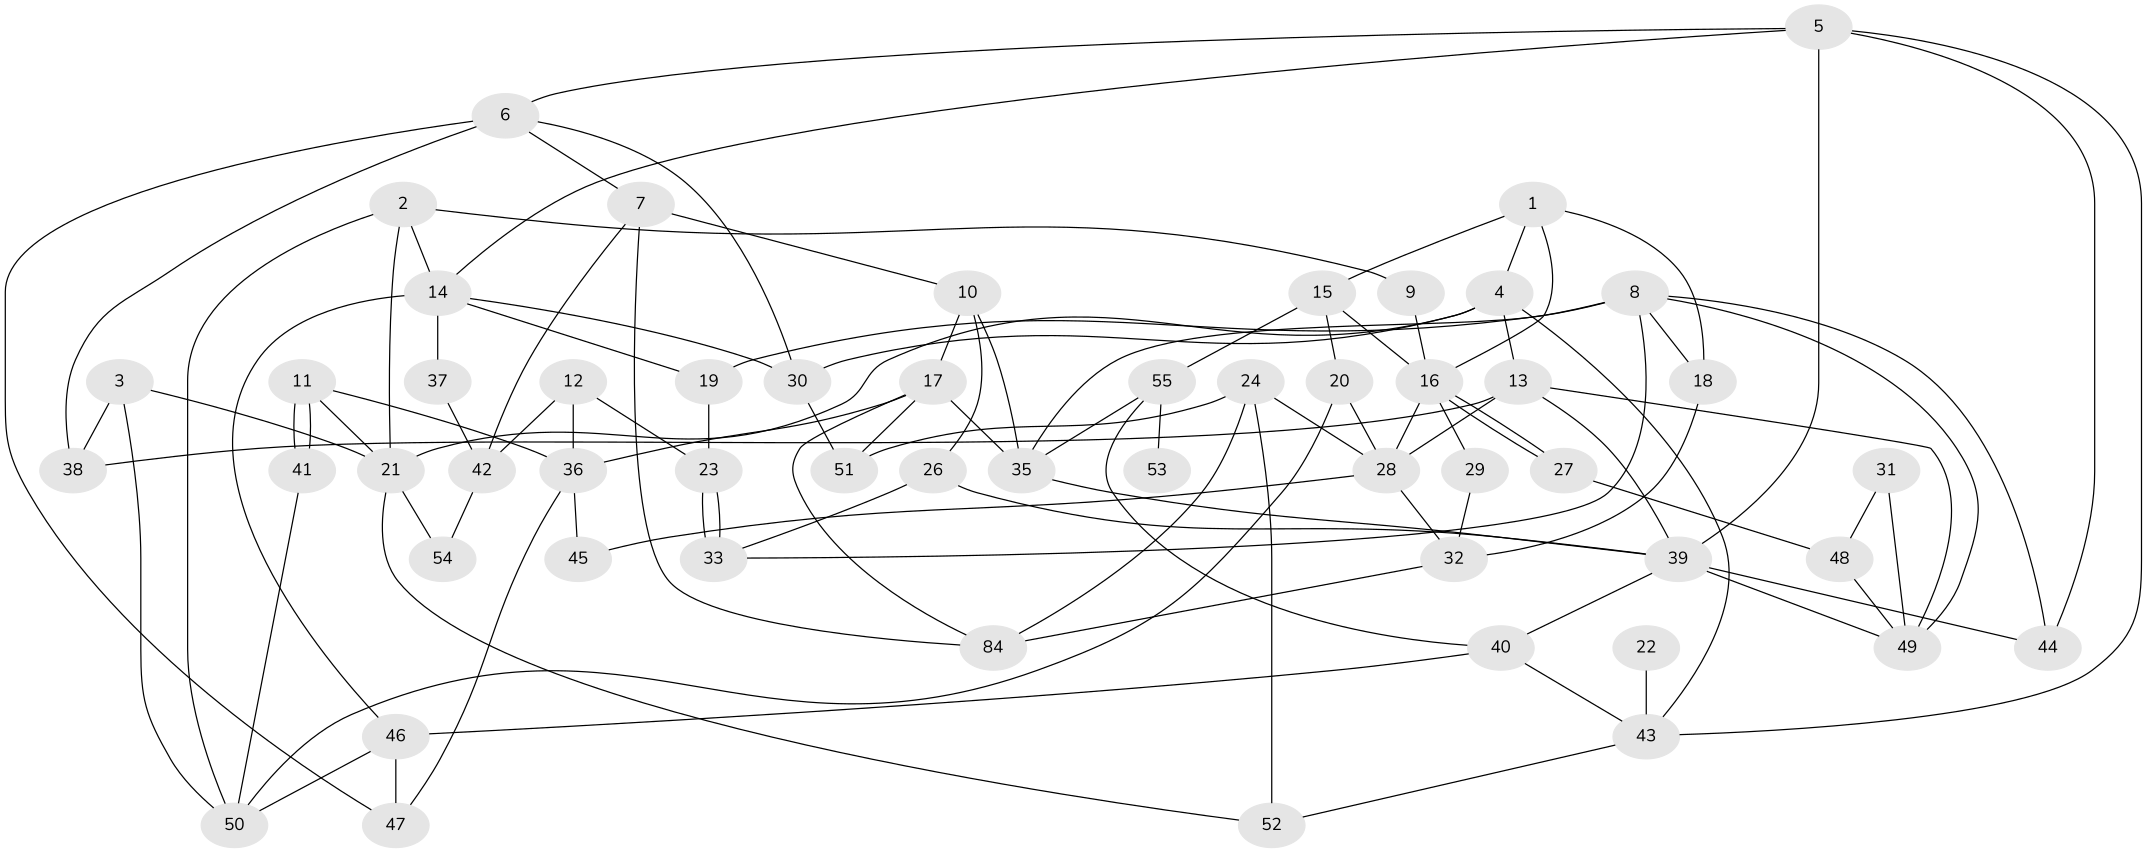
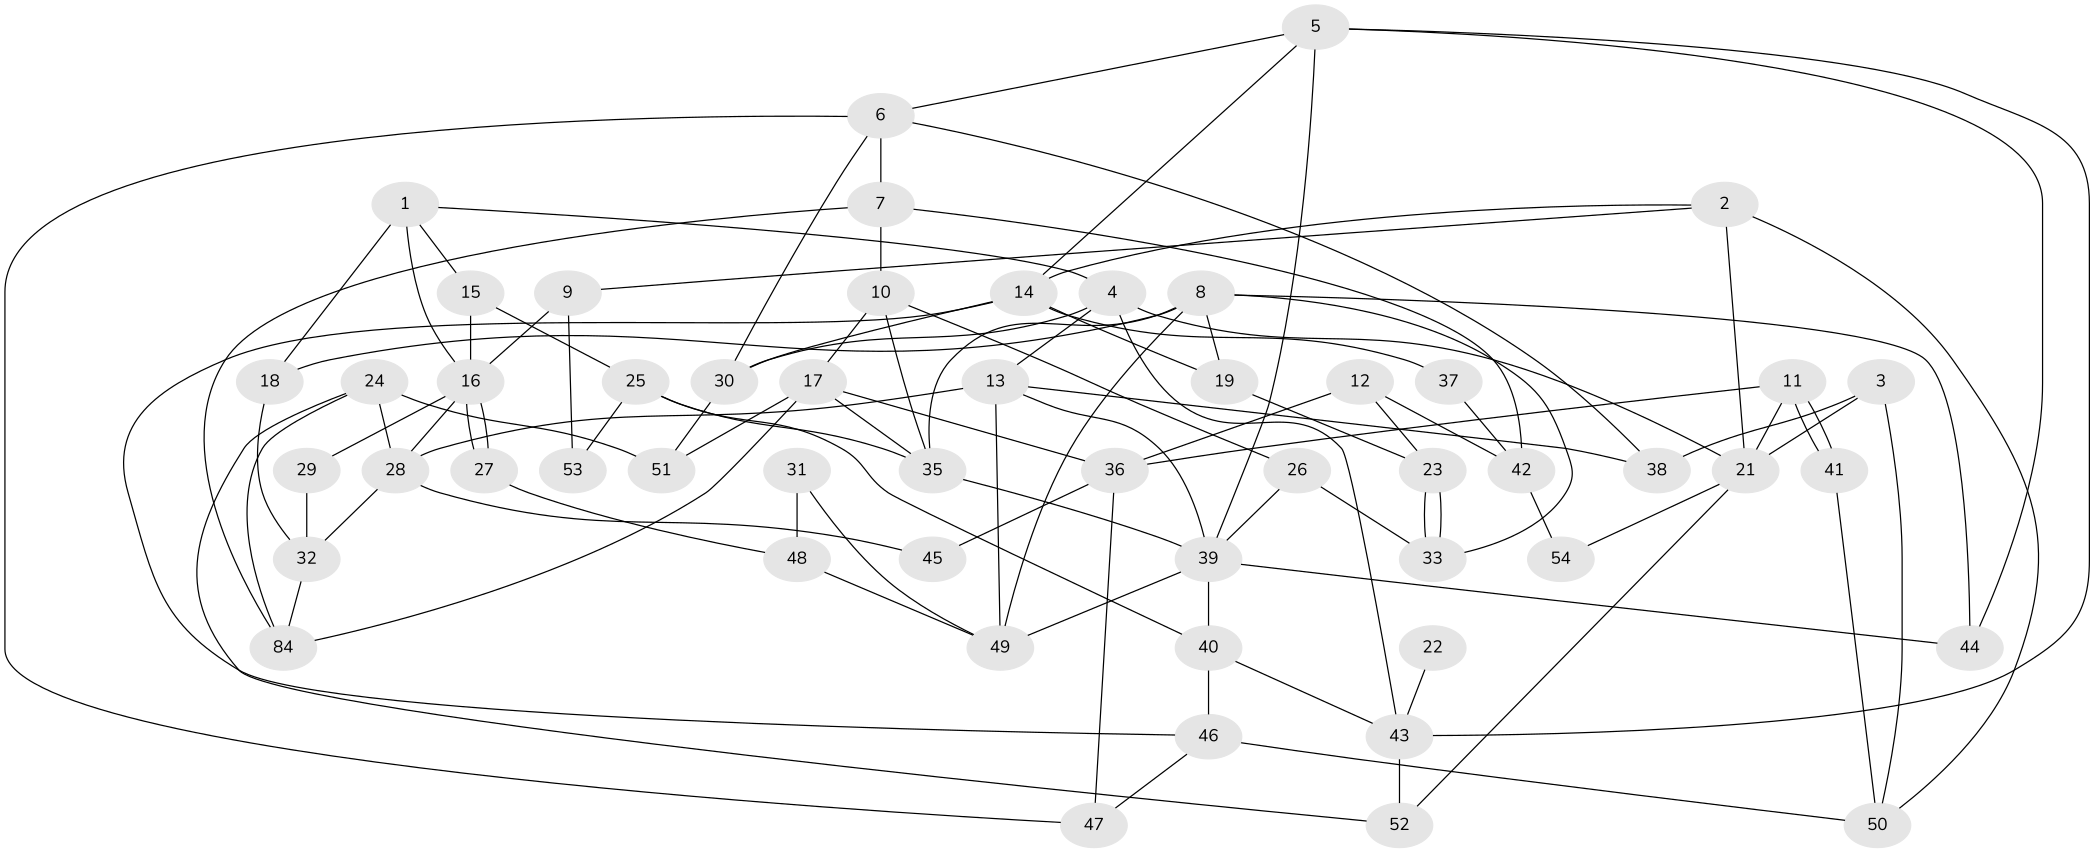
edge "9" -- "53": added
node "55": label "55" -> "25"
node "20": removed
